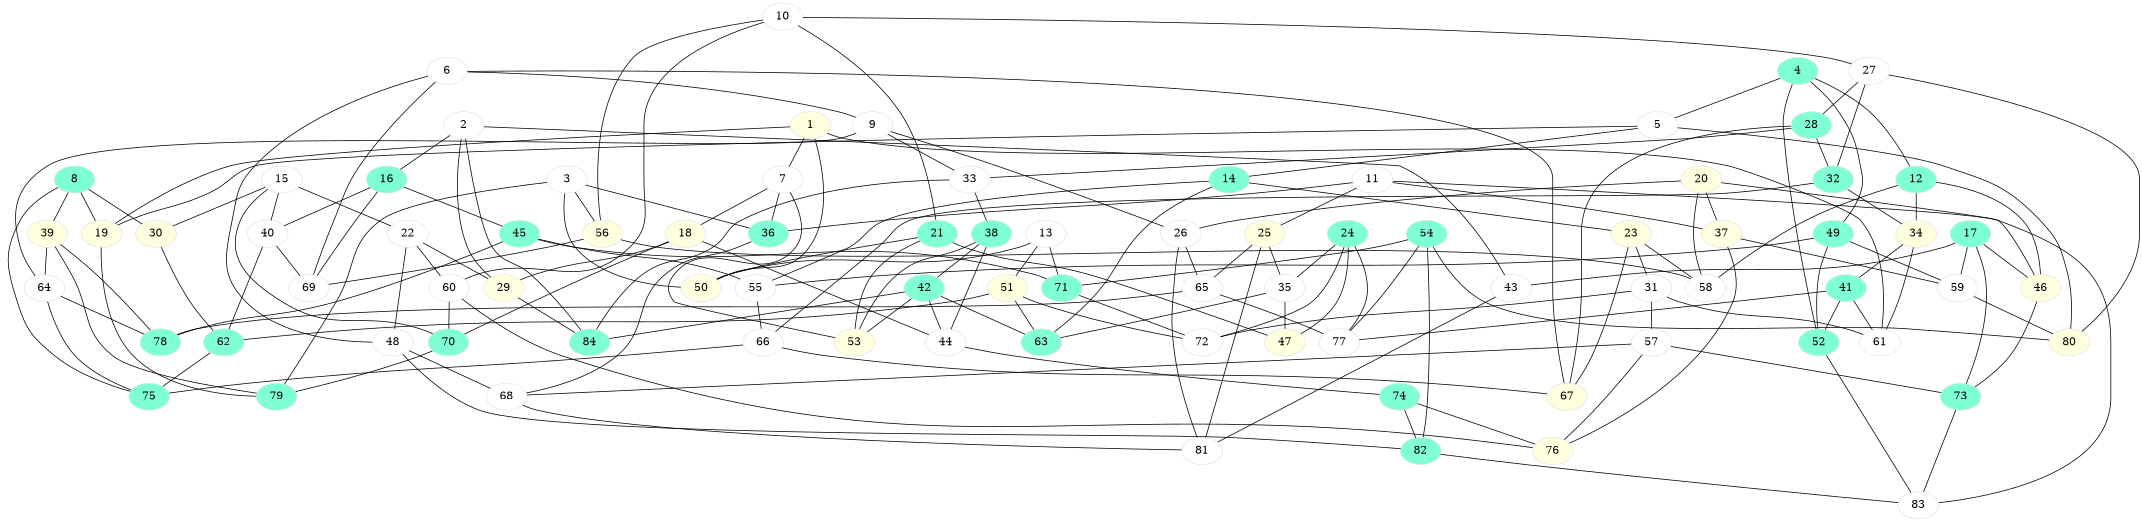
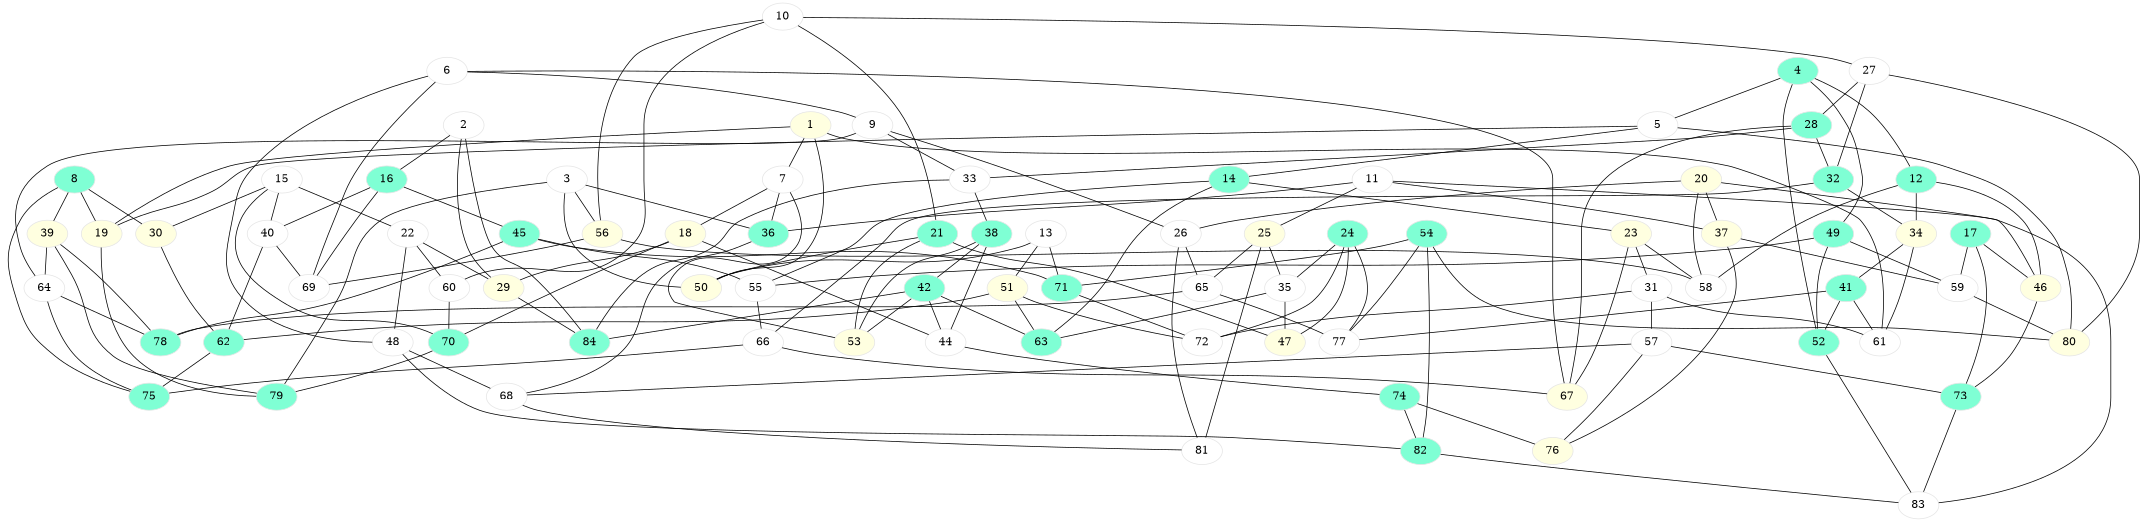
node "43": removed
edge "60" -- "76": removed
